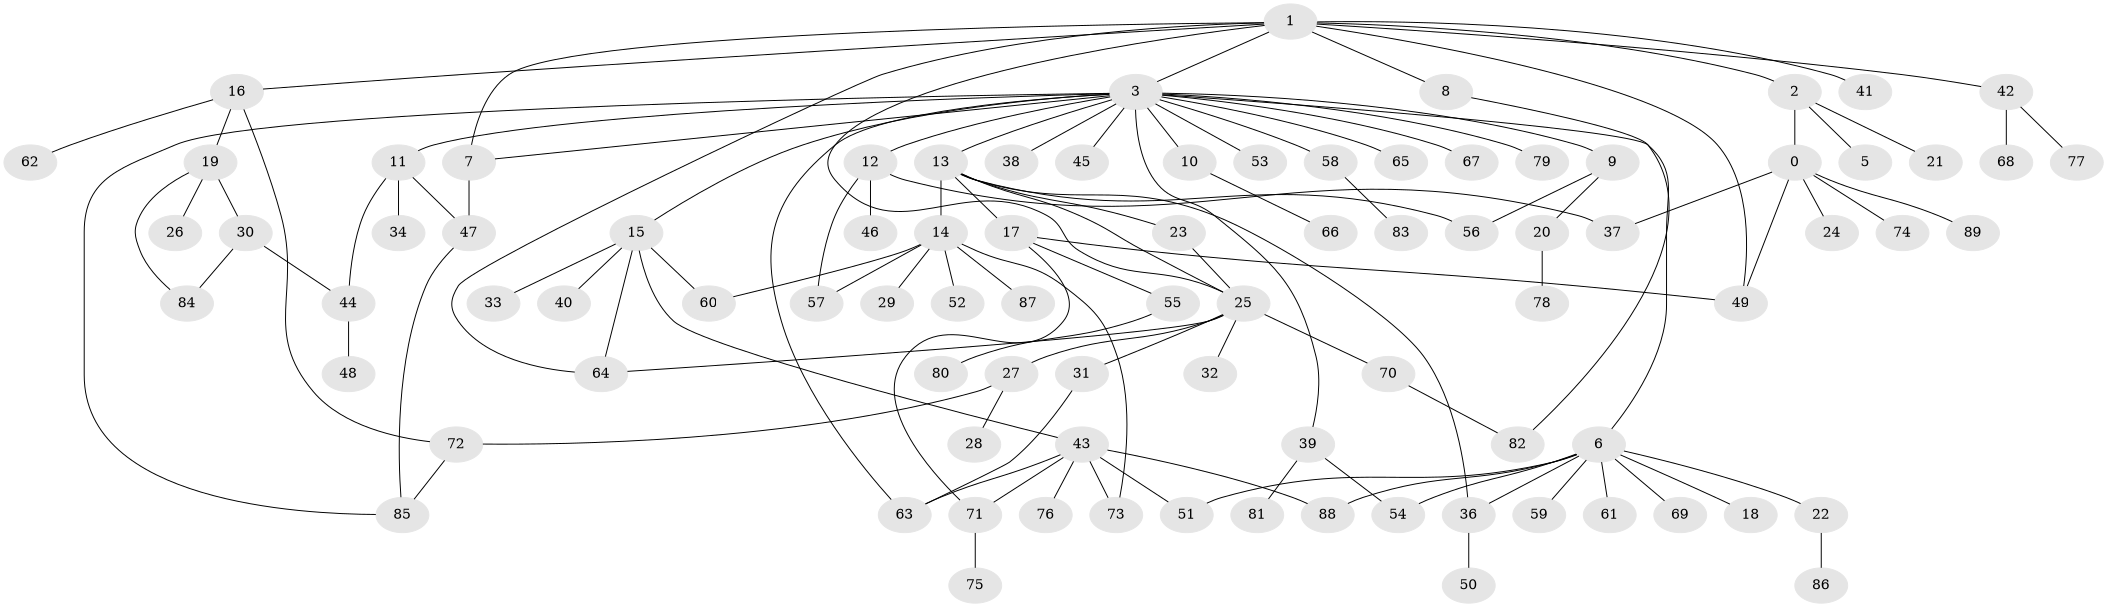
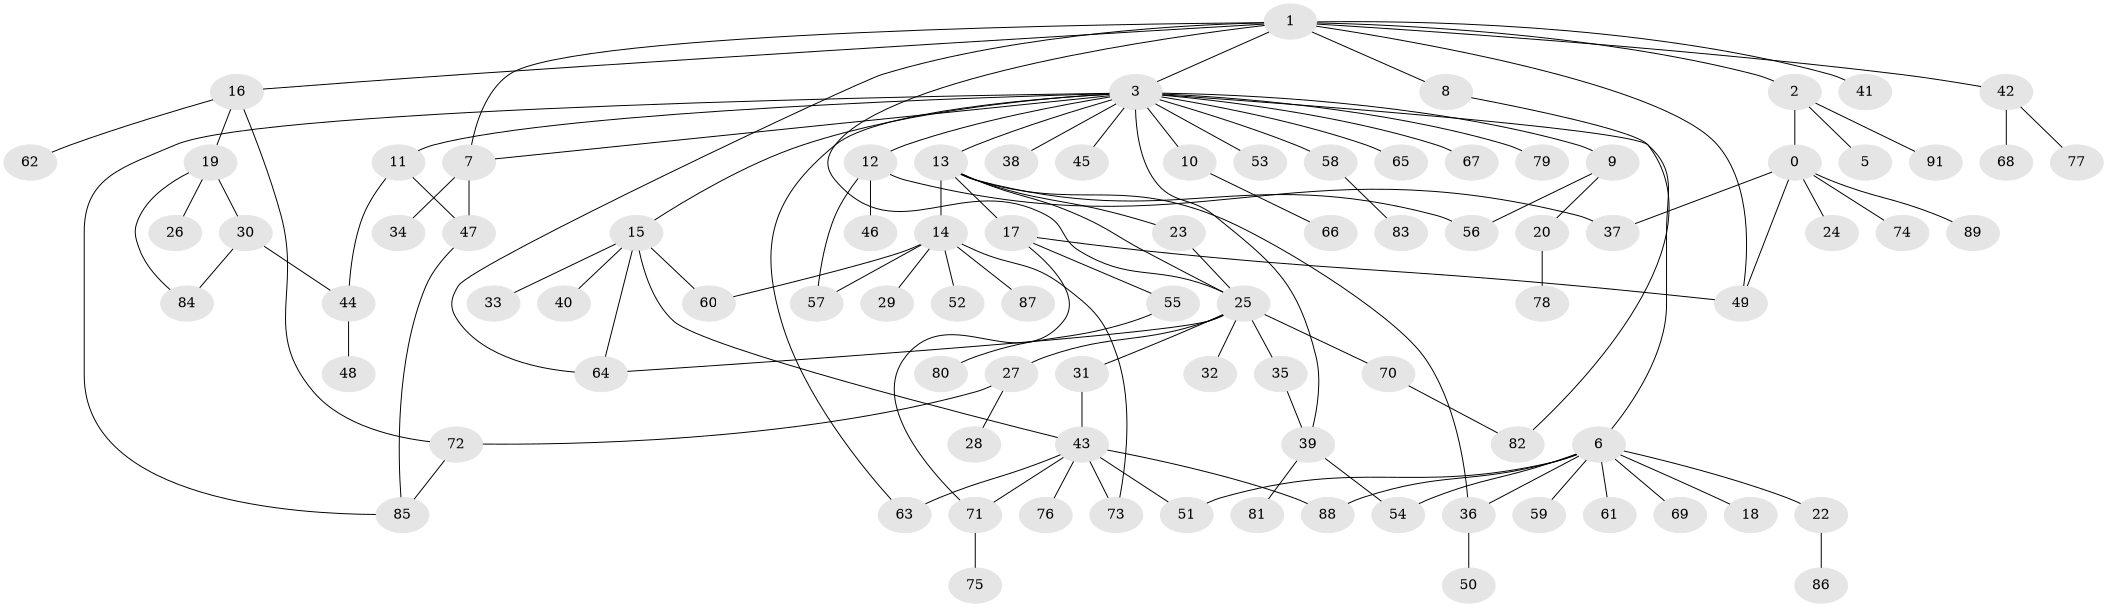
node "21": label "21" -> "91"
edge "11" -- "34": now "7" -- "34"
node "35": added
edge "31" -- "63": now "31" -- "43"
